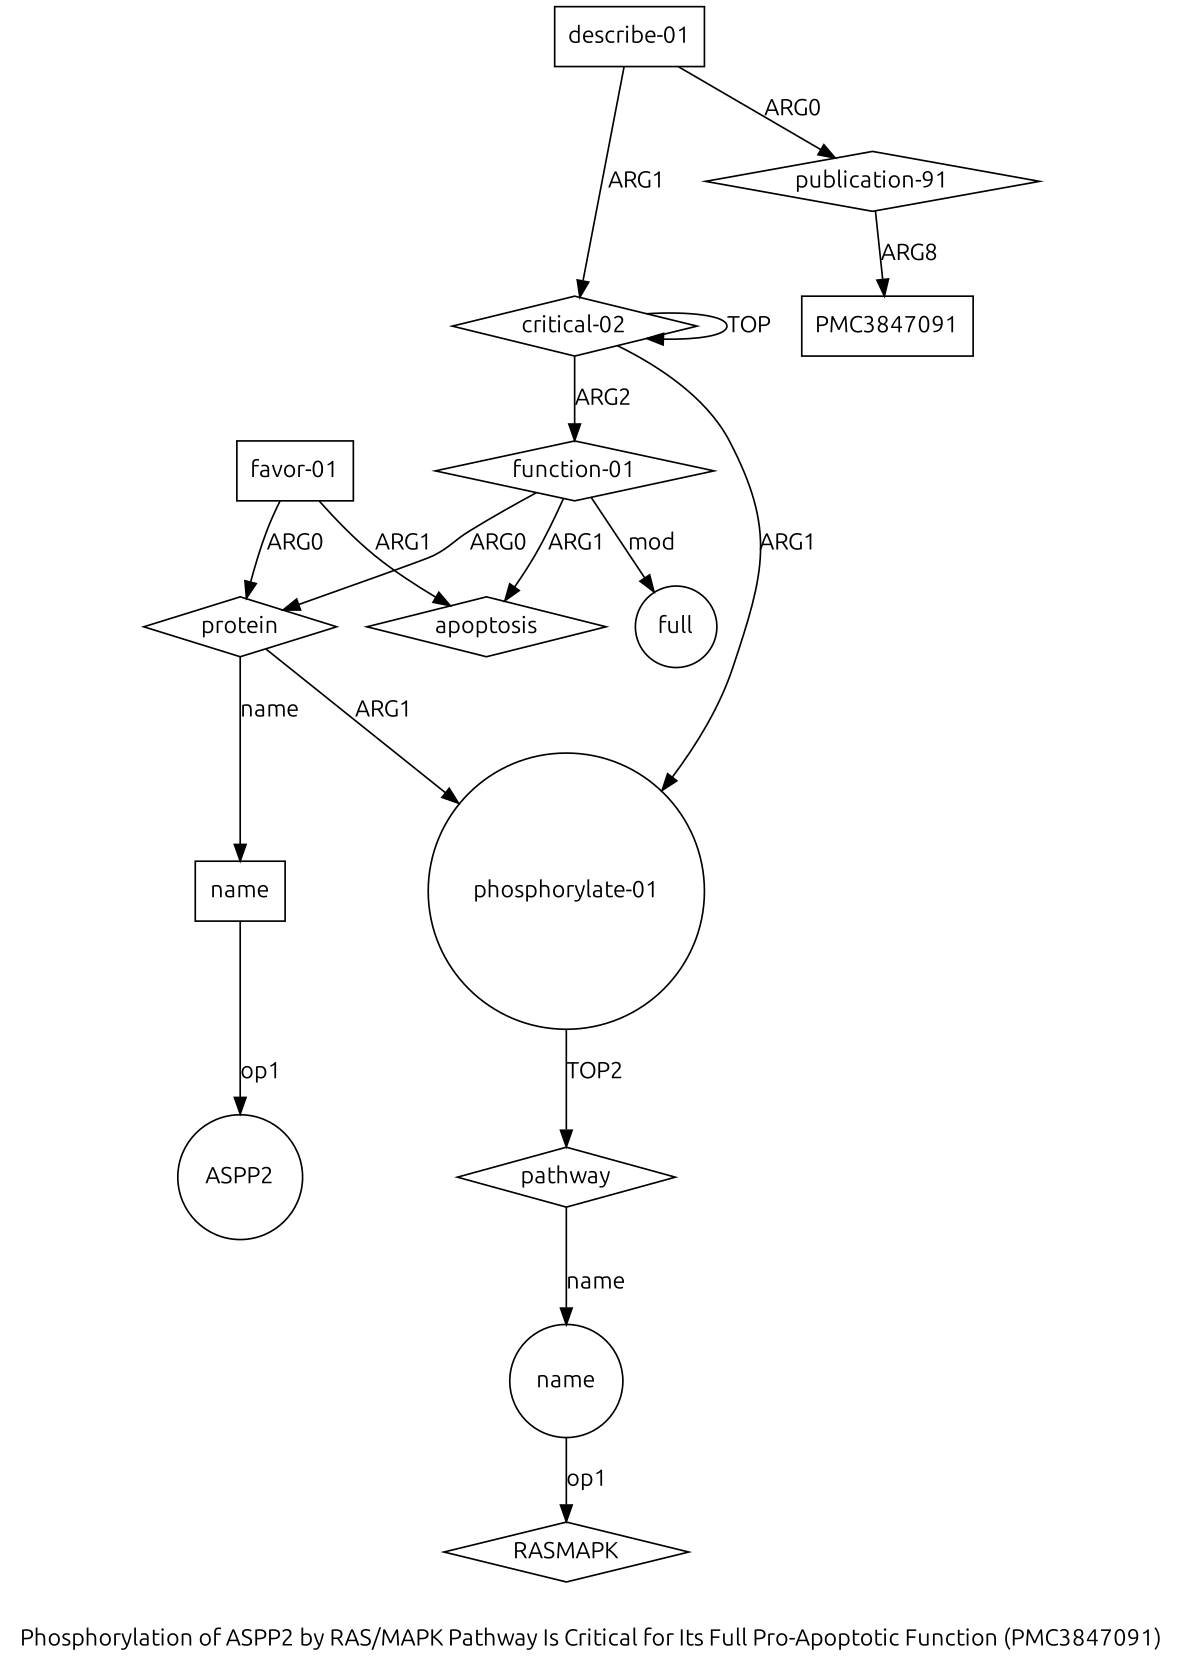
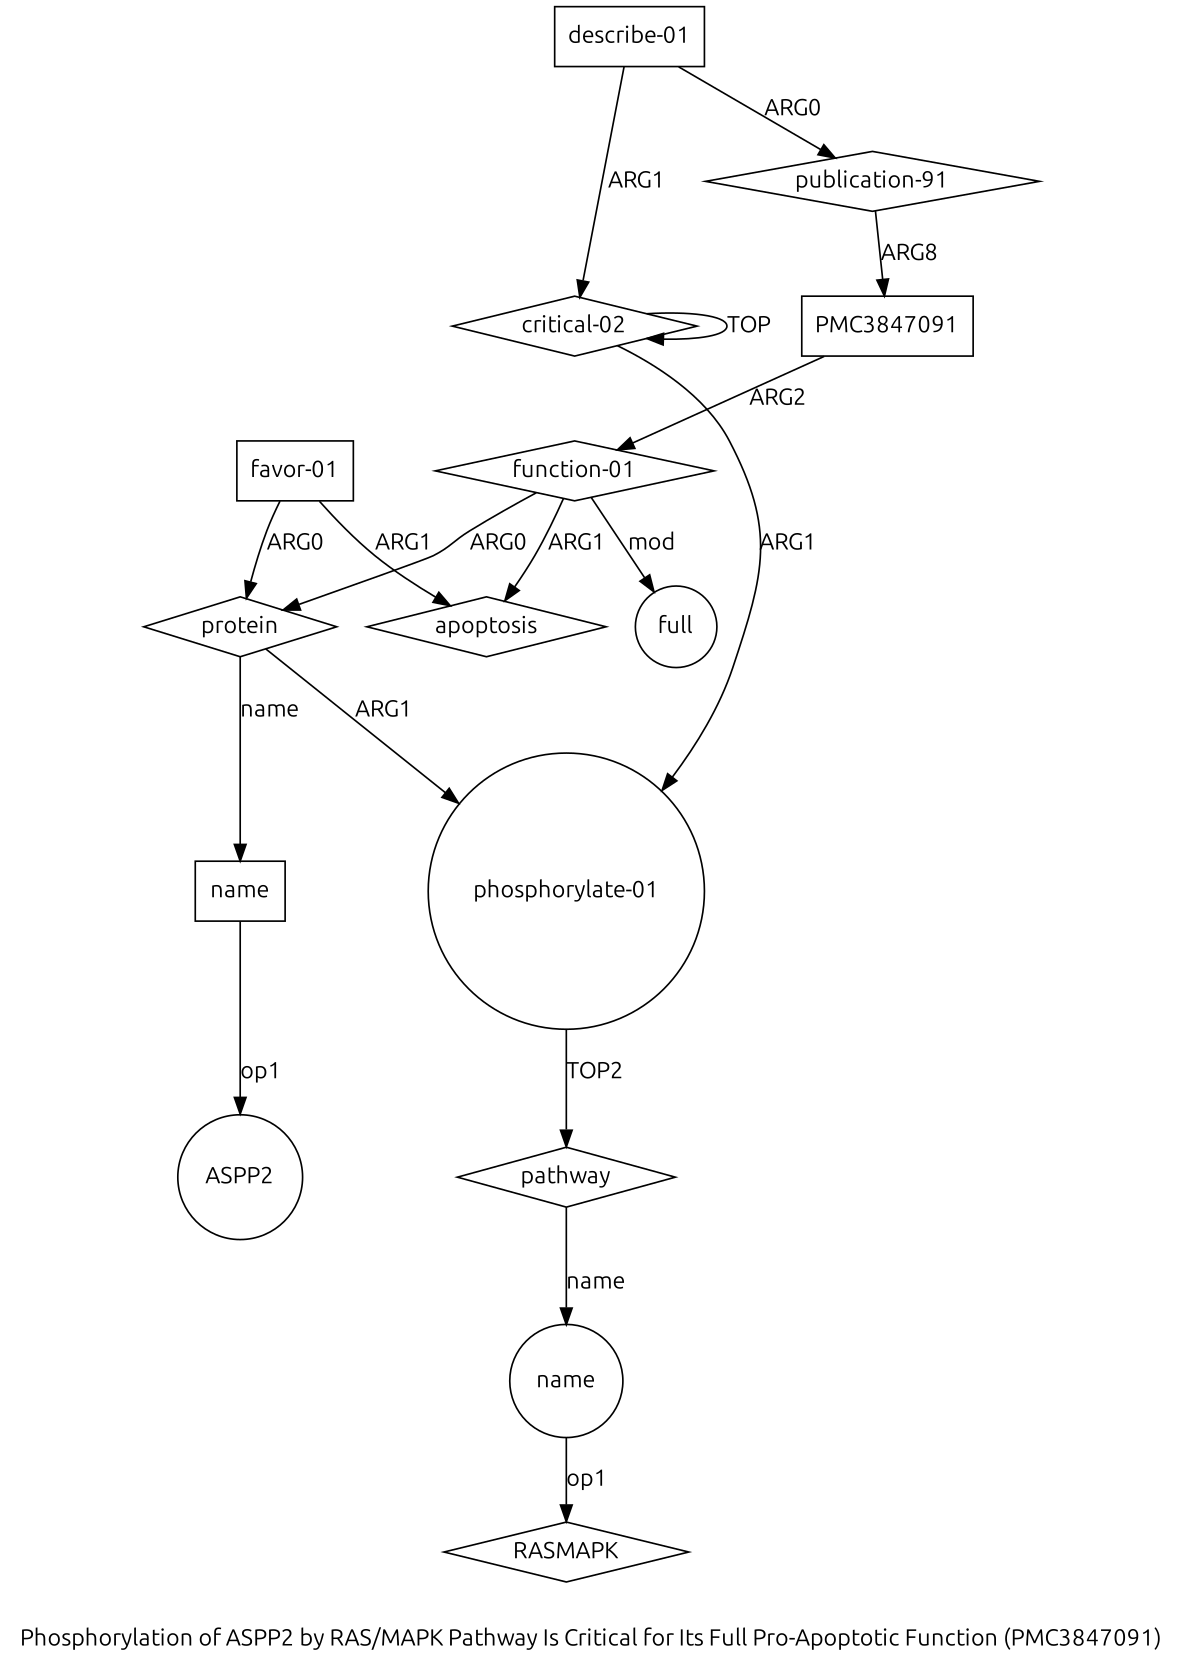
edge "critical-02" -> "function-01": now "PMC3847091" -> "function-01"
